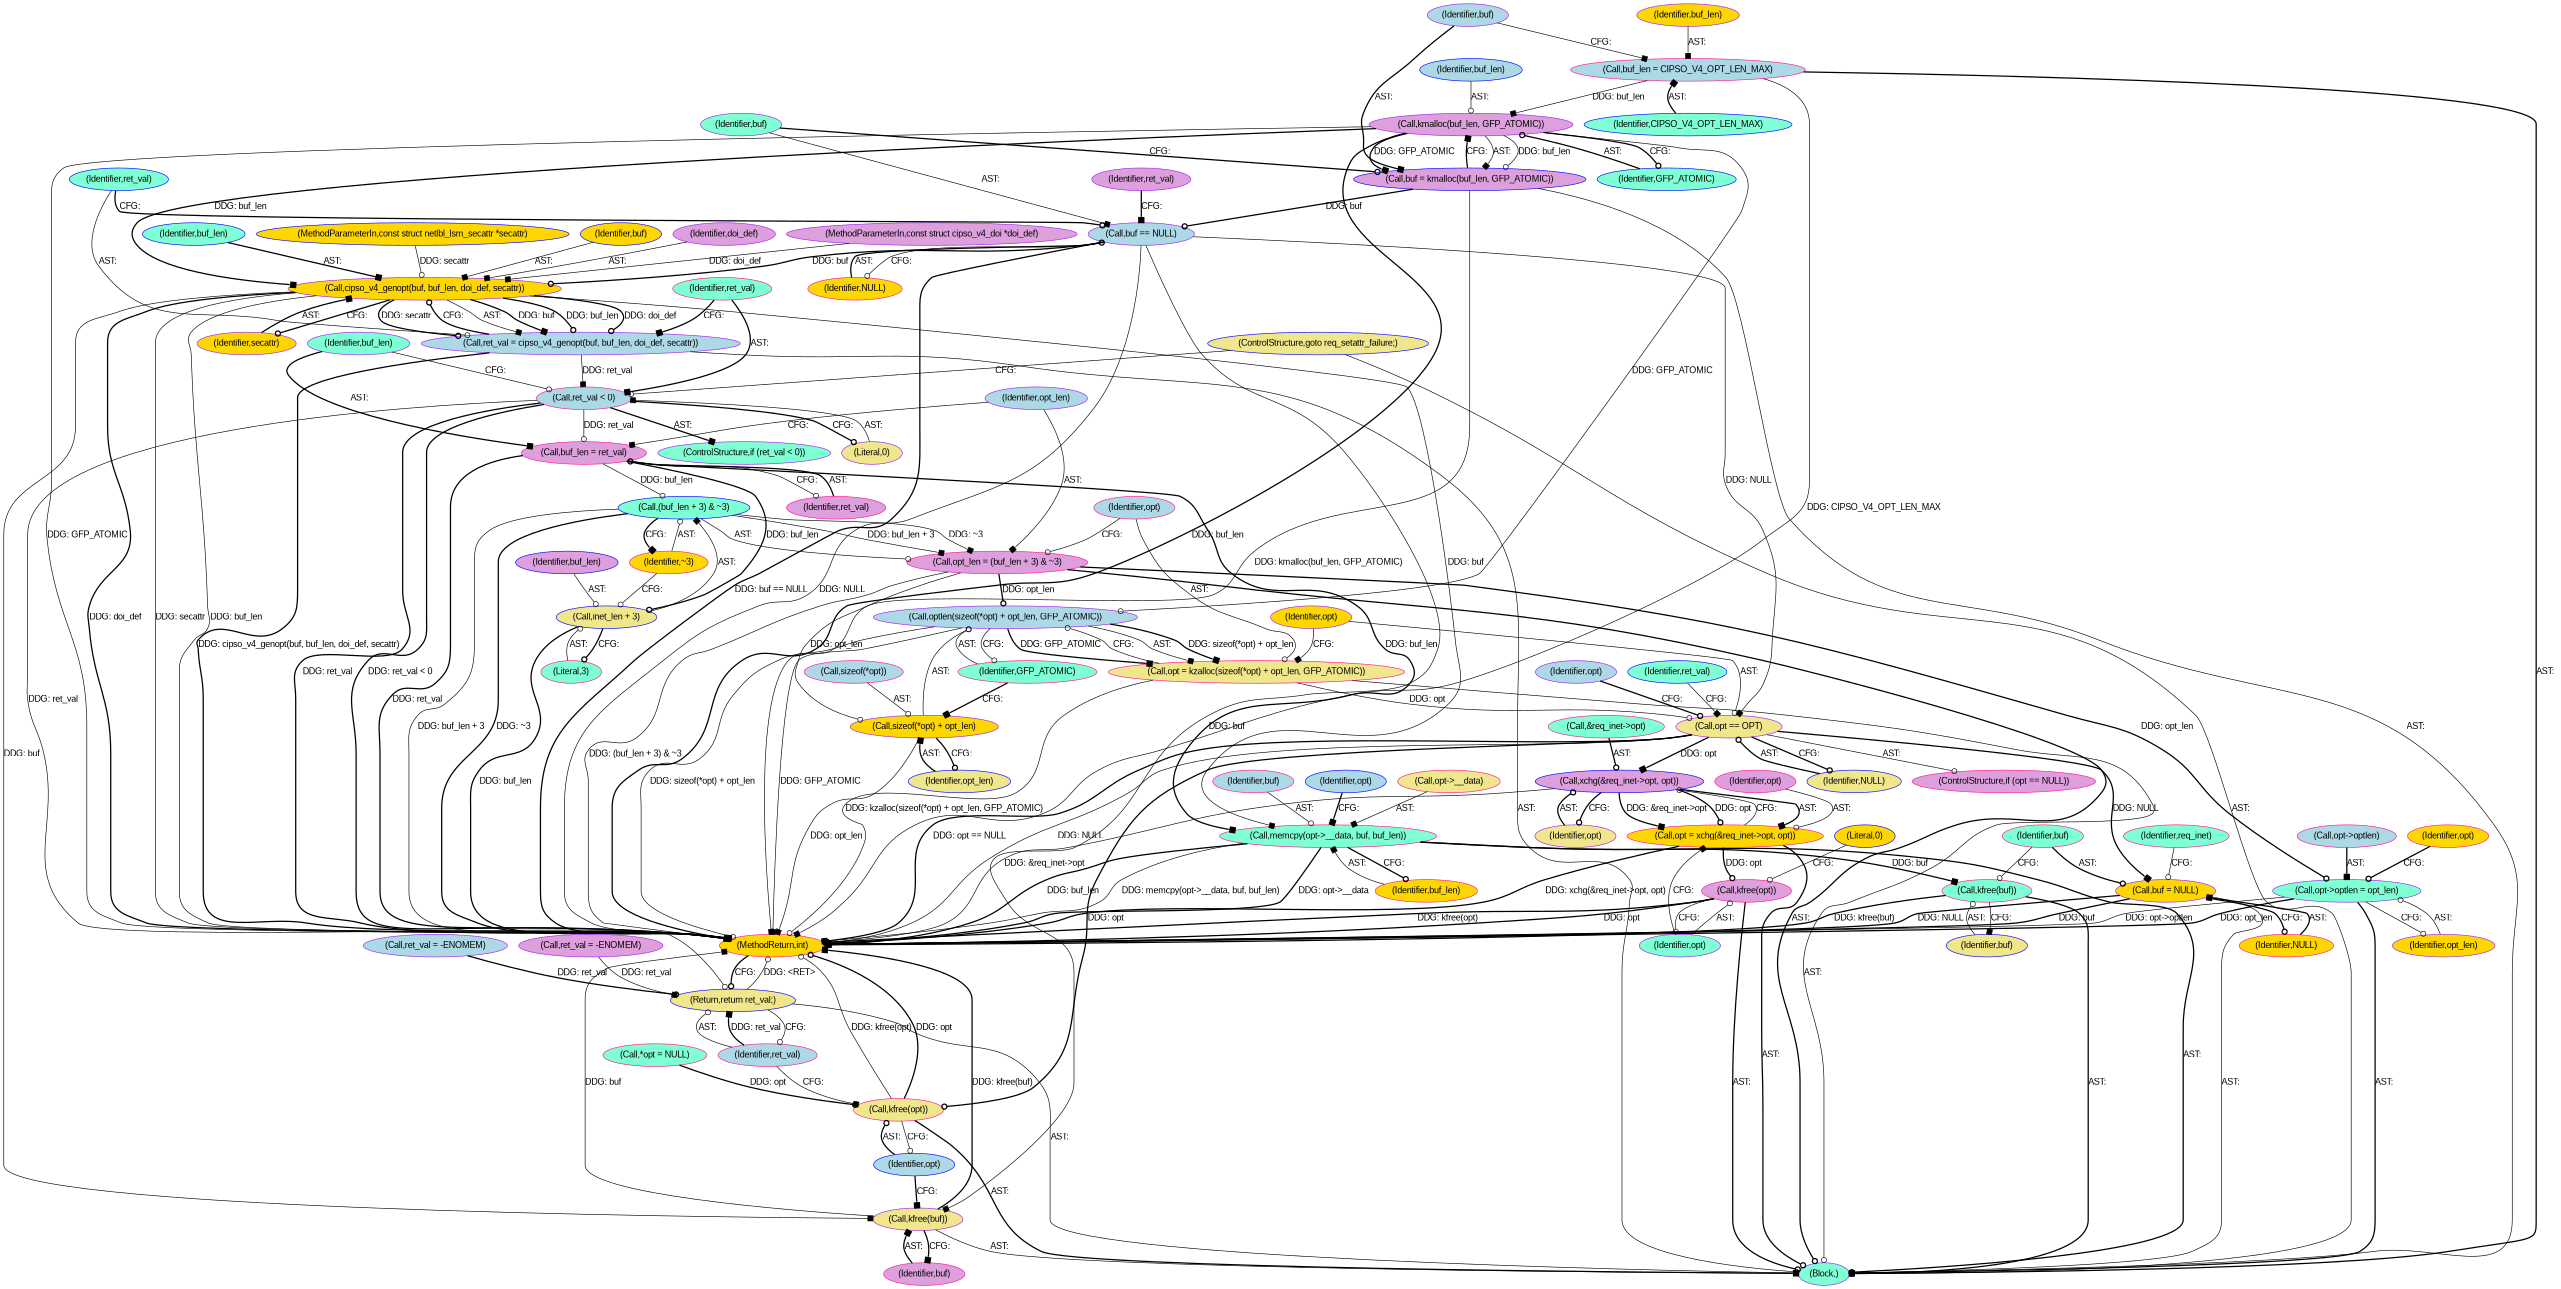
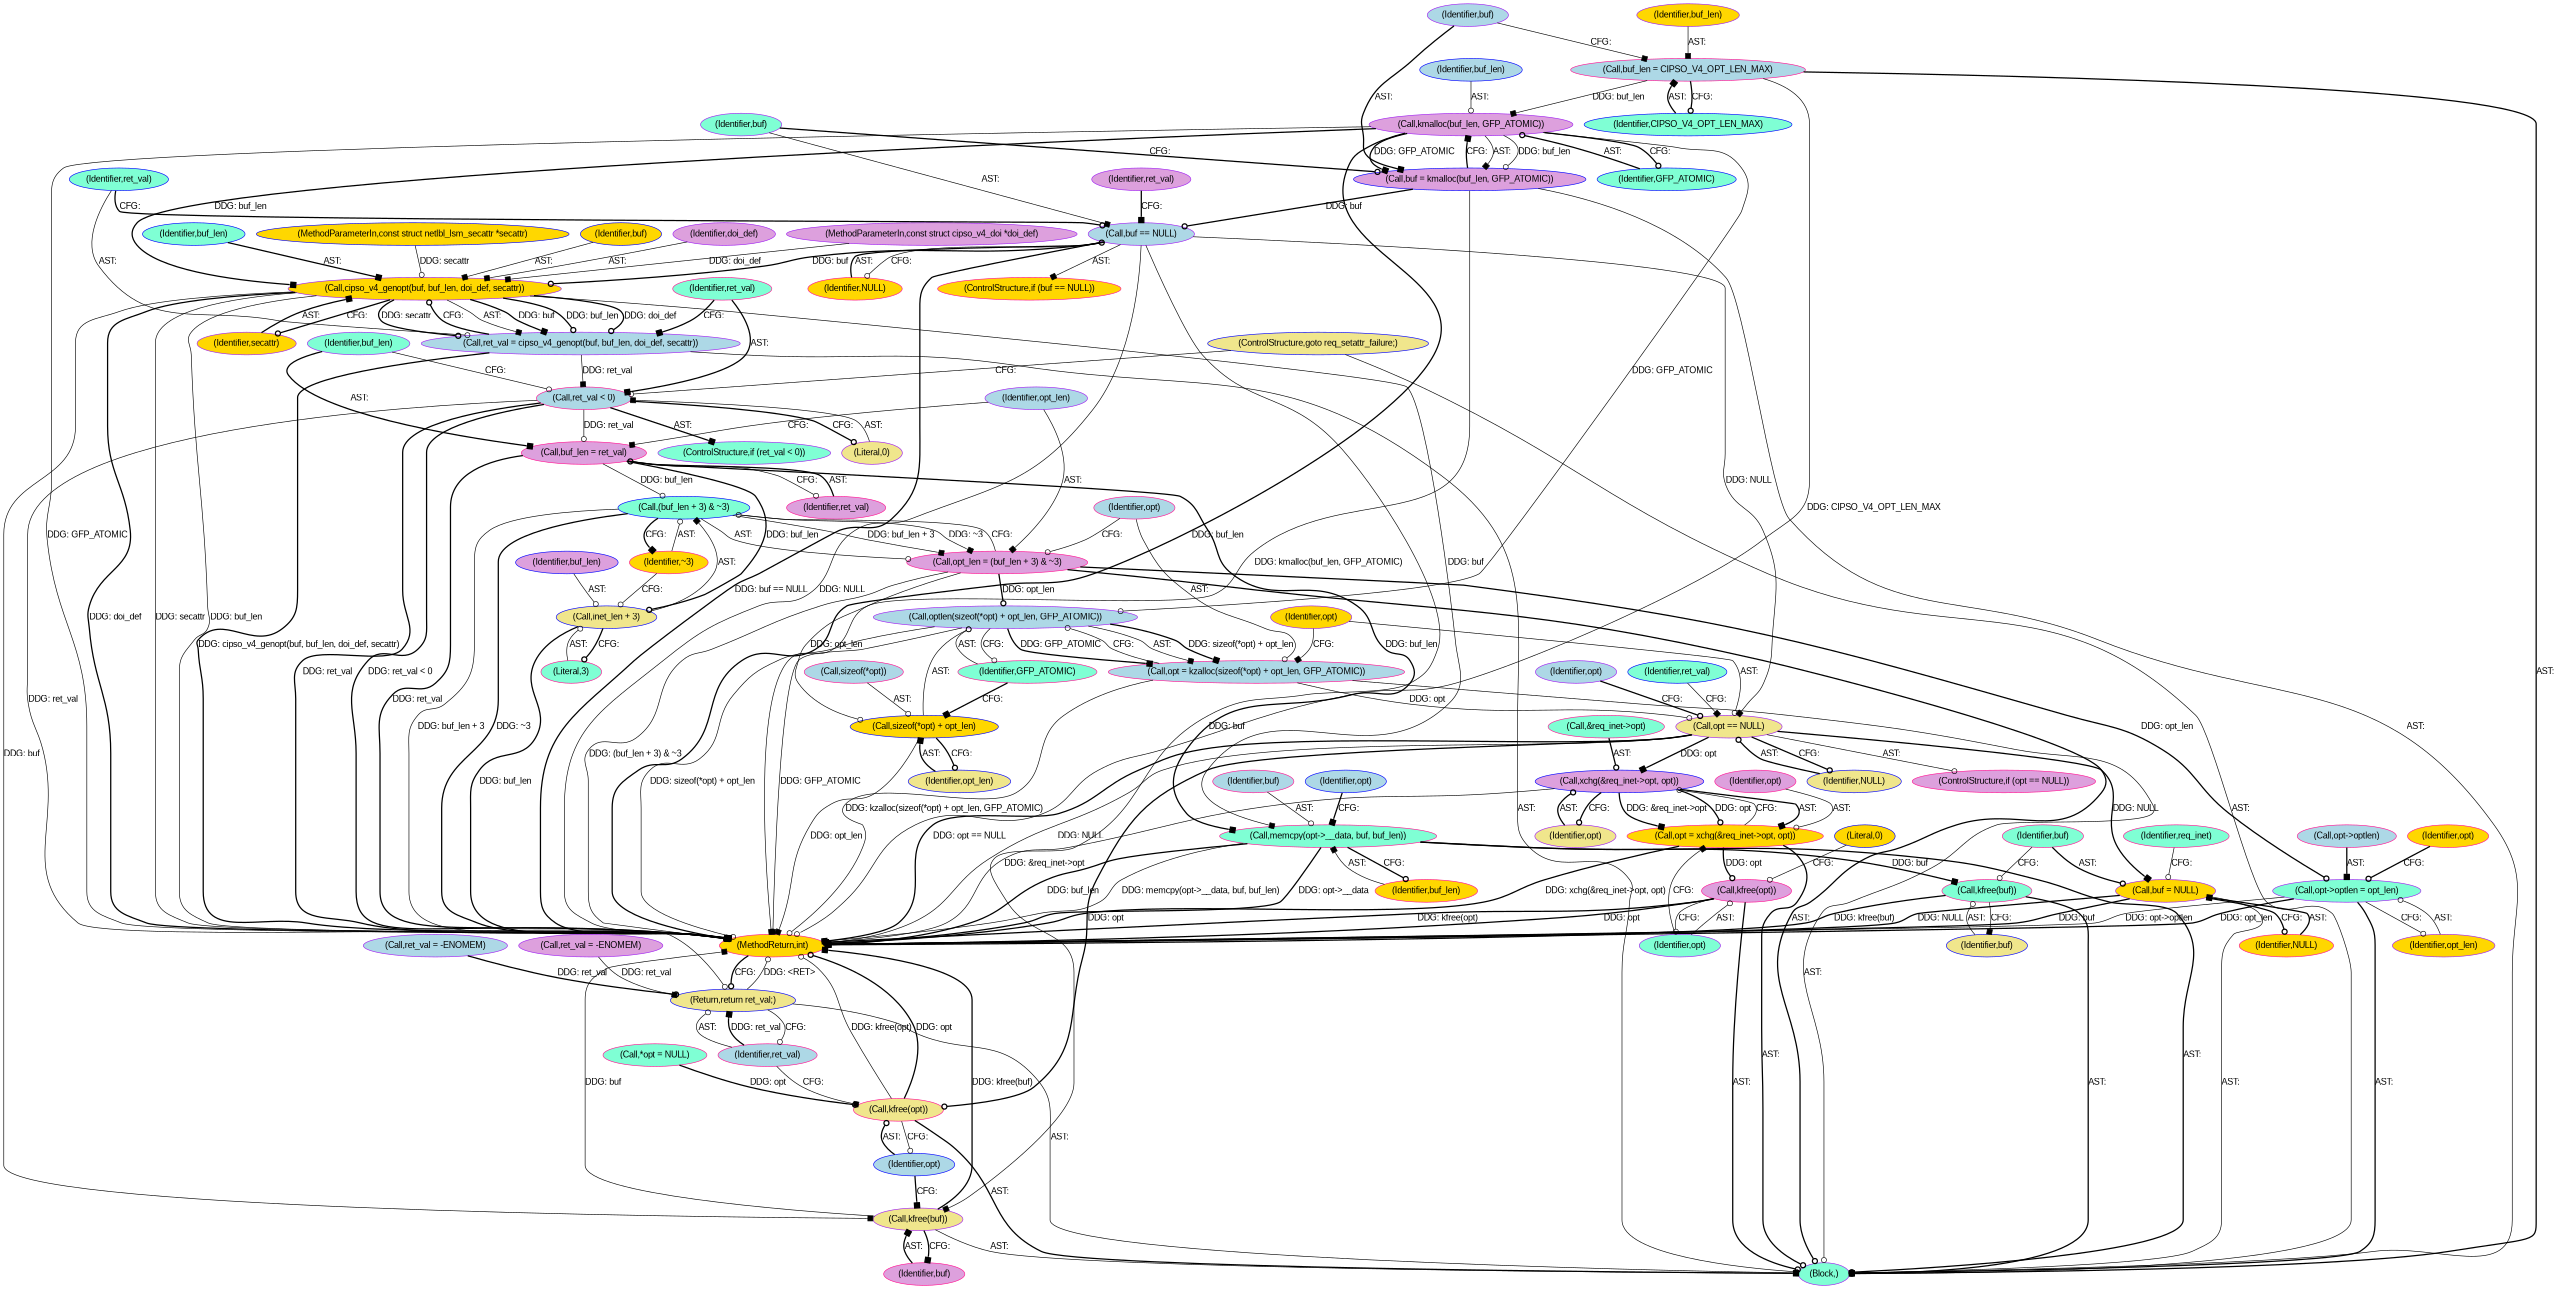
edge "(Call,buf_len = CIPSO_V4_OPT_LEN_MAX)" -> "(Identifier,CIPSO_V4_OPT_LEN_MAX)": added, label "CFG:"
node "(ControlStructure,if (buf == NULL))": added
edge "(Call,opt_len = (buf_len + 3) & ~3)" -> "(Call,(buf_len + 3) & ~3)": added, label "CFG:"
edge "(Call,buf_len = CIPSO_V4_OPT_LEN_MAX)" -> "(MethodReturn,int)": arrowhead box -> odot
node "(Call,opt = kzalloc(sizeof(*opt) + opt_len, GFP_ATOMIC))": fillcolor khaki -> lightblue
node "(Call,sizeof(*opt) + opt_len)": color purple -> blue
node "(Call,opt == OPT)": label "(Call,opt == OPT)" -> "(Call,opt == NULL)"
node "(Call,opt->__data)": removed
